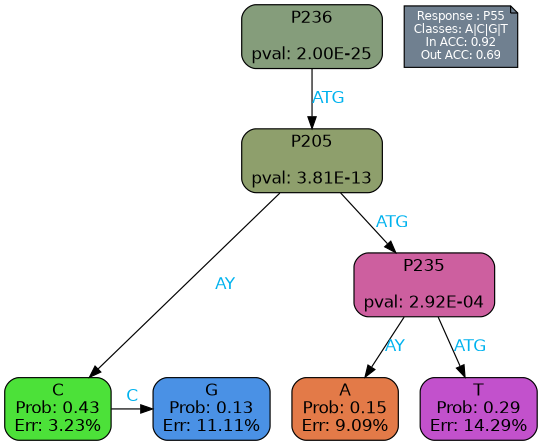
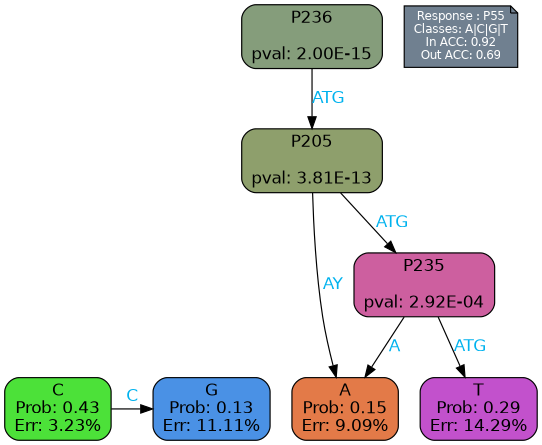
node "P236 pval: 2.00E-25": label "P236 pval: 2.00E-25" -> "P236 pval: 2.00E-15"
edge "P205 pval: 3.81E-13" -> "C Prob: 0.43 Err: 3.23%": now "P205 pval: 3.81E-13" -> "A Prob: 0.15 Err: 9.09%"
edge "P235 pval: 2.92E-04" -> "A Prob: 0.15 Err: 9.09%": label "AY" -> "A"
